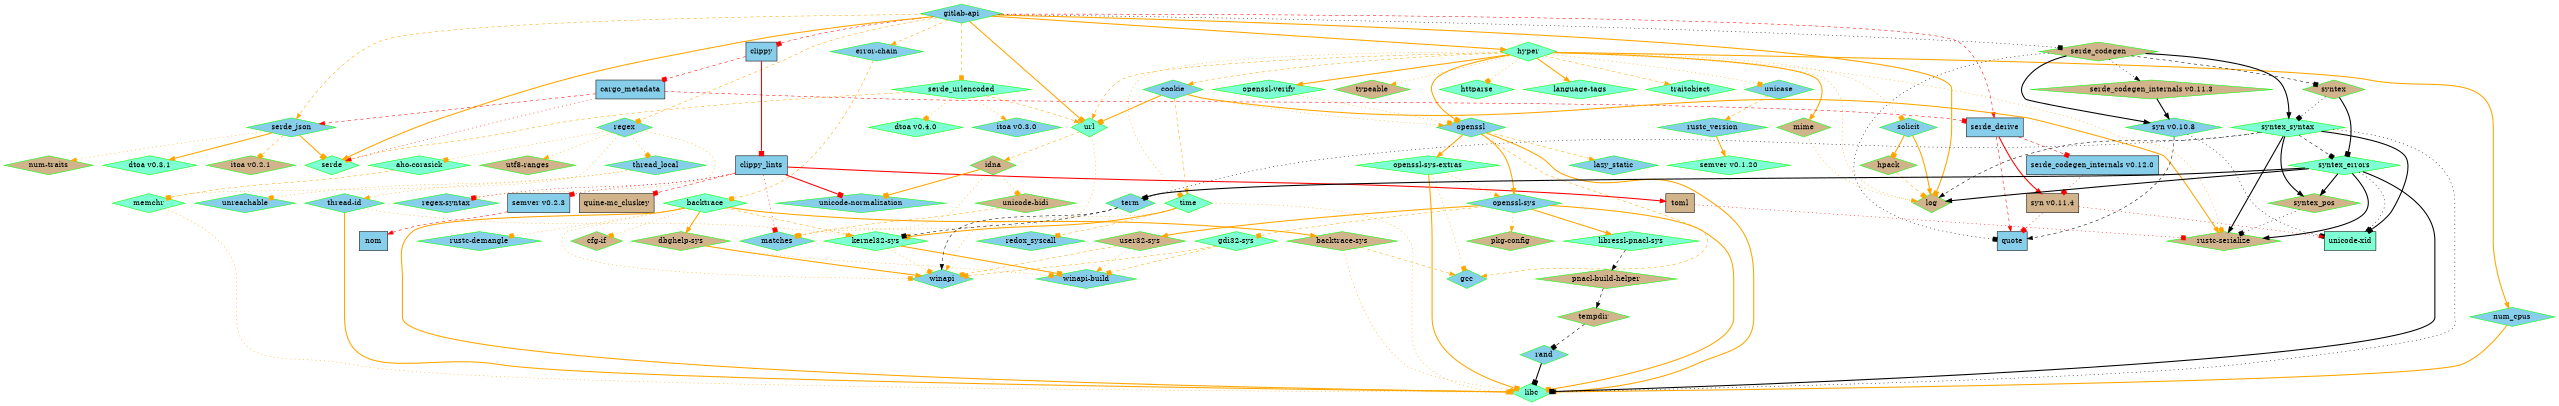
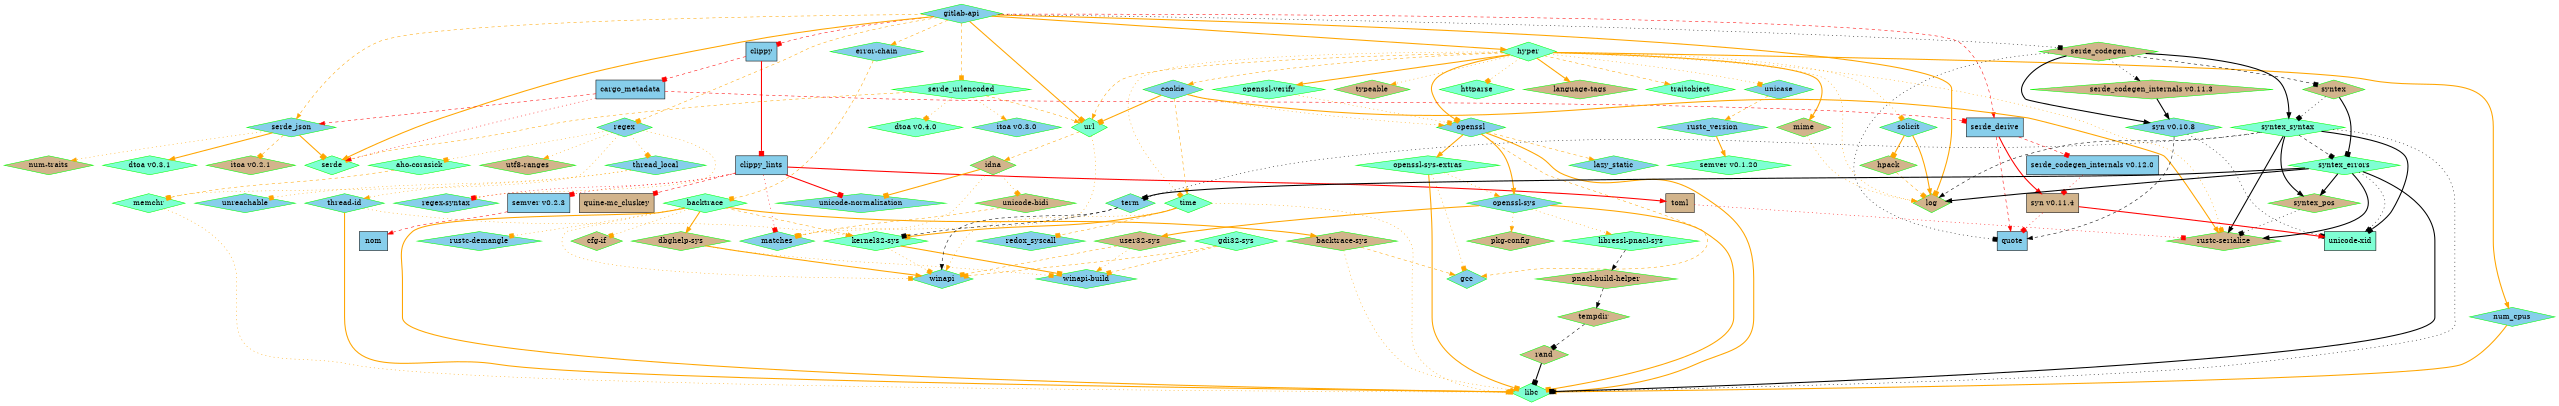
node "language-tags": fillcolor aquamarine -> tan
edge "openssl-sys" -> "gdi32-sys": removed
edge "openssl-sys" -> "libressl-pnacl-sys": style bold -> dotted
edge "syn v0.11.4" -> "unicode-xid": style dotted -> bold
node "rand": fillcolor skyblue -> tan
